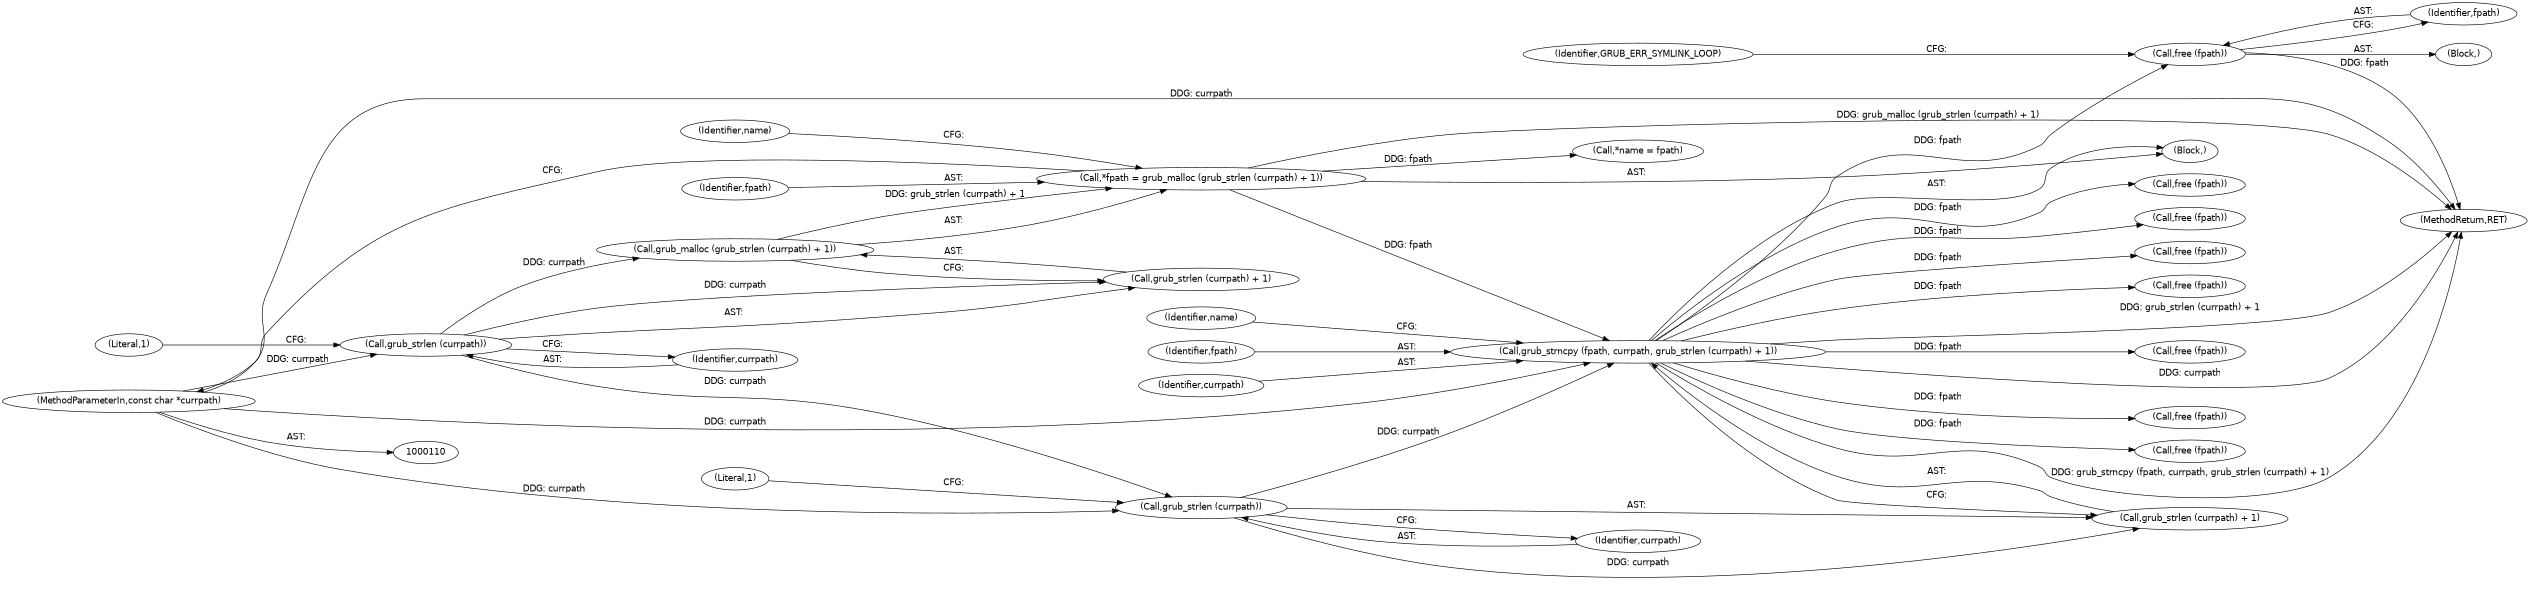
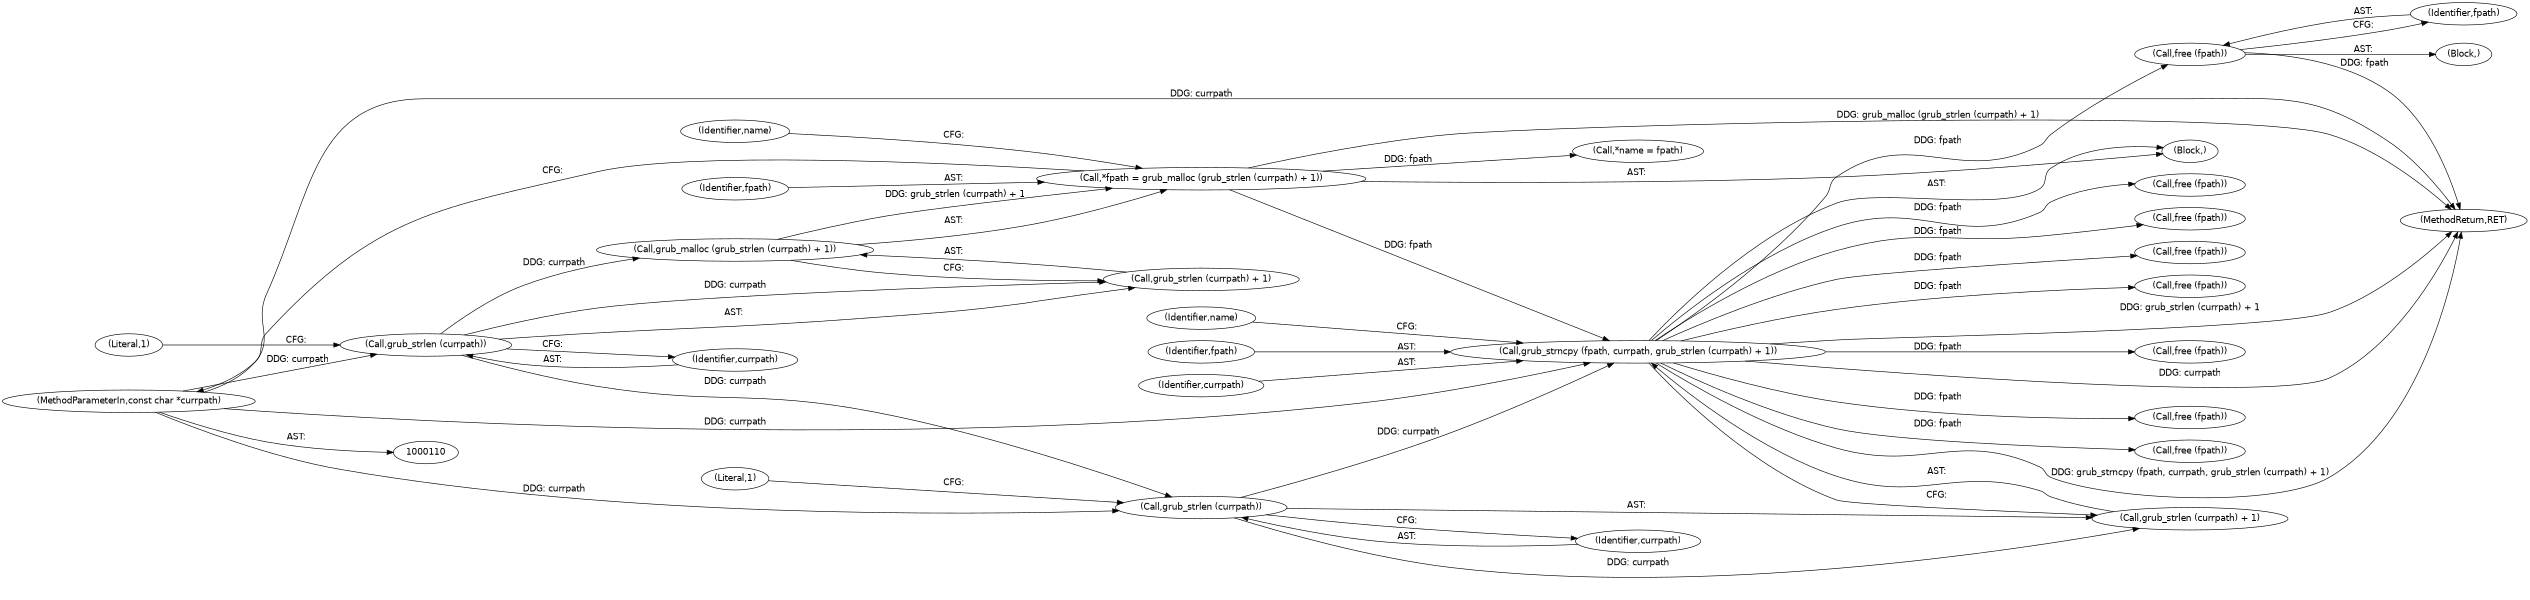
node "(Identifier,GRUB_ERR_SYMLINK_LOOP)": removed
